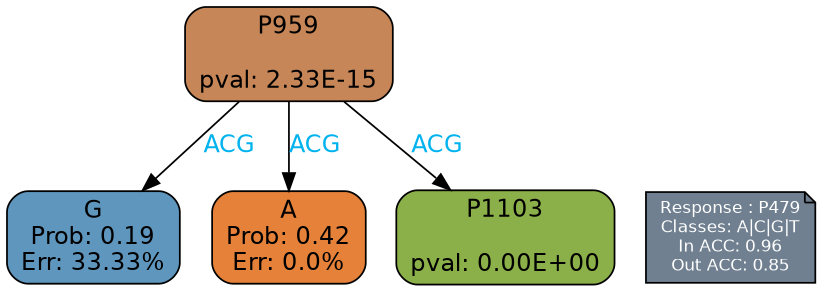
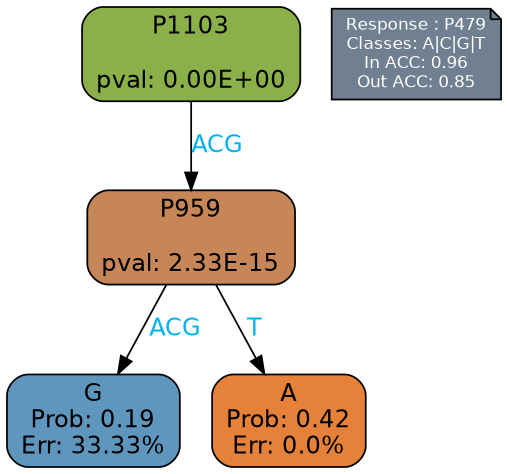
edge "P959 pval: 2.33E-15" -> "P1103 pval: 0.00E+00": reversed
edge "P959 pval: 2.33E-15" -> "A Prob: 0.42 Err: 0.0%": label "ACG" -> "T"
